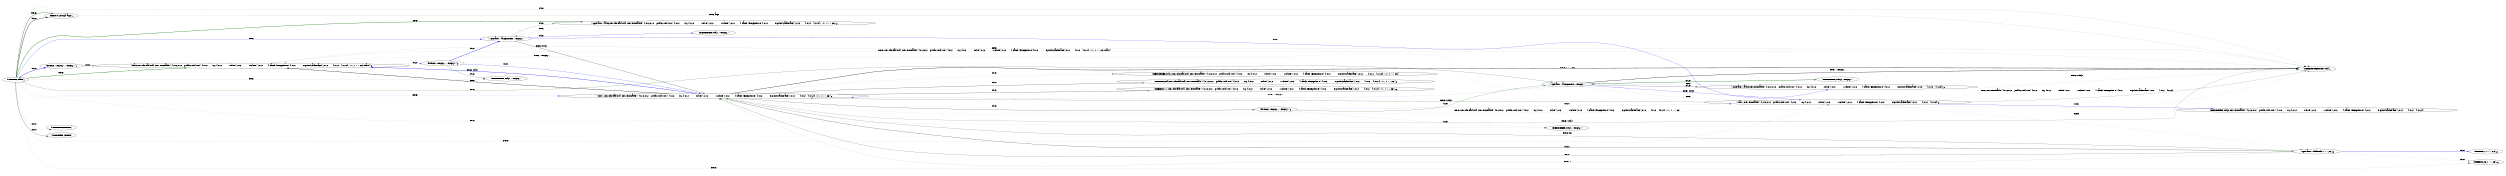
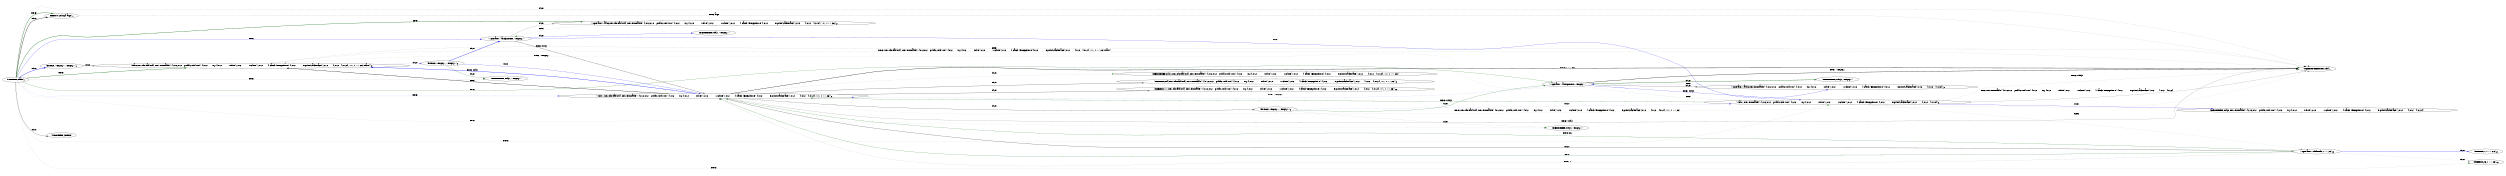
node "(MODIFIER,PUBLIC)": removed
